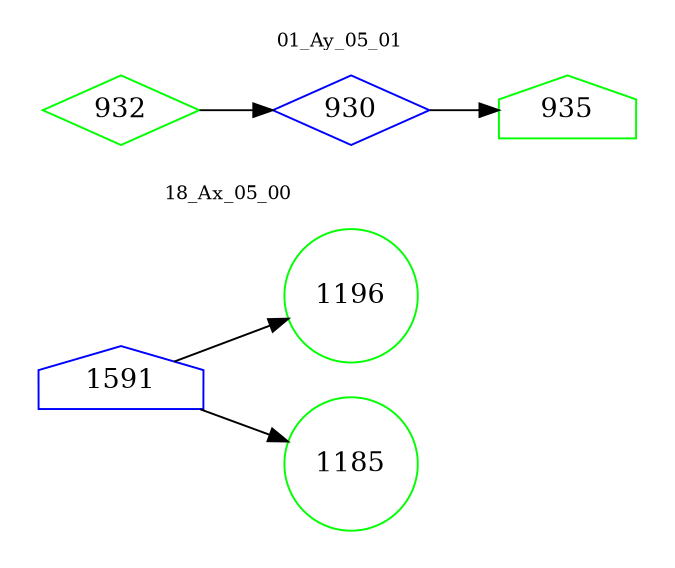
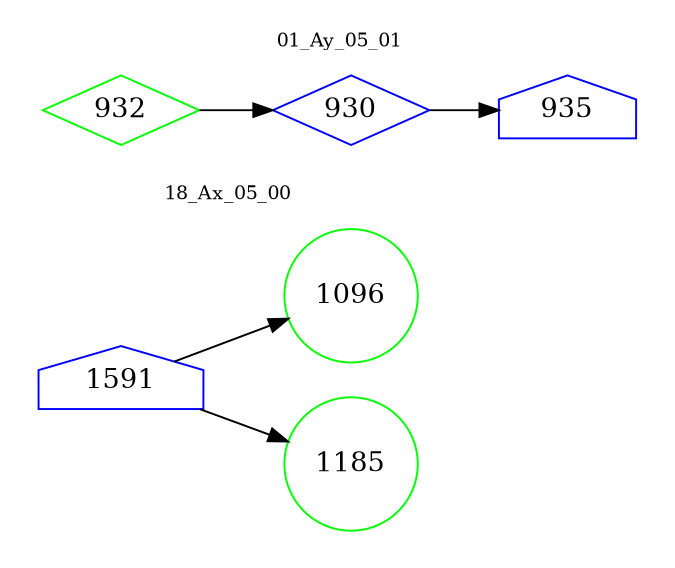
node "935": color green -> blue
node "1196": label "1196" -> "1096"
